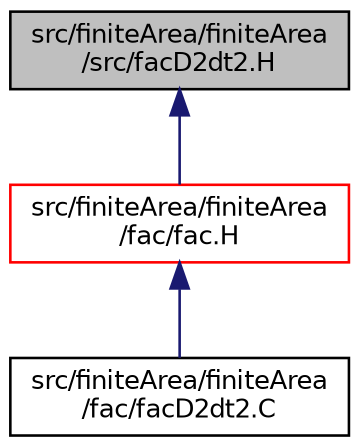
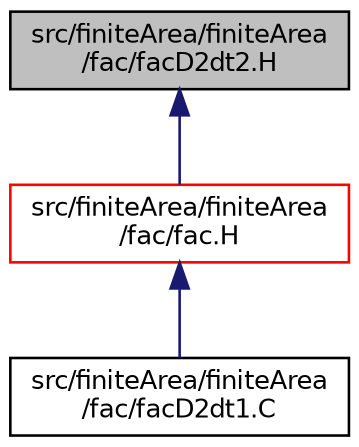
node "src/finiteArea/finiteArea /src/facD2dt2.H": label "src/finiteArea/finiteArea /src/facD2dt2.H" -> "src/finiteArea/finiteArea /fac/facD2dt2.H"
node "src/finiteArea/finiteArea /fac/facD2dt2.C": label "src/finiteArea/finiteArea /fac/facD2dt2.C" -> "src/finiteArea/finiteArea /fac/facD2dt1.C"
